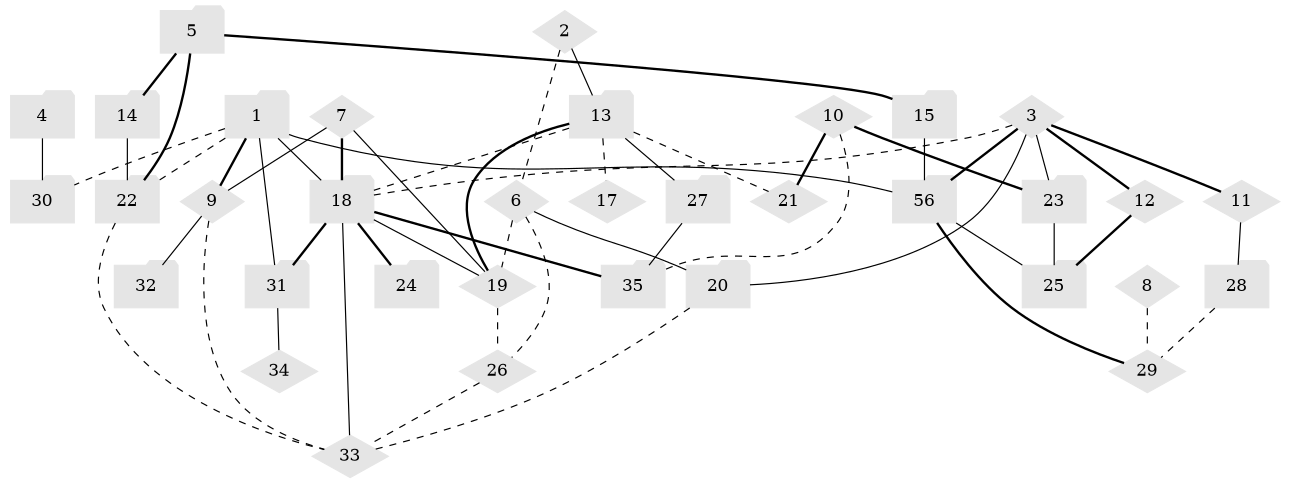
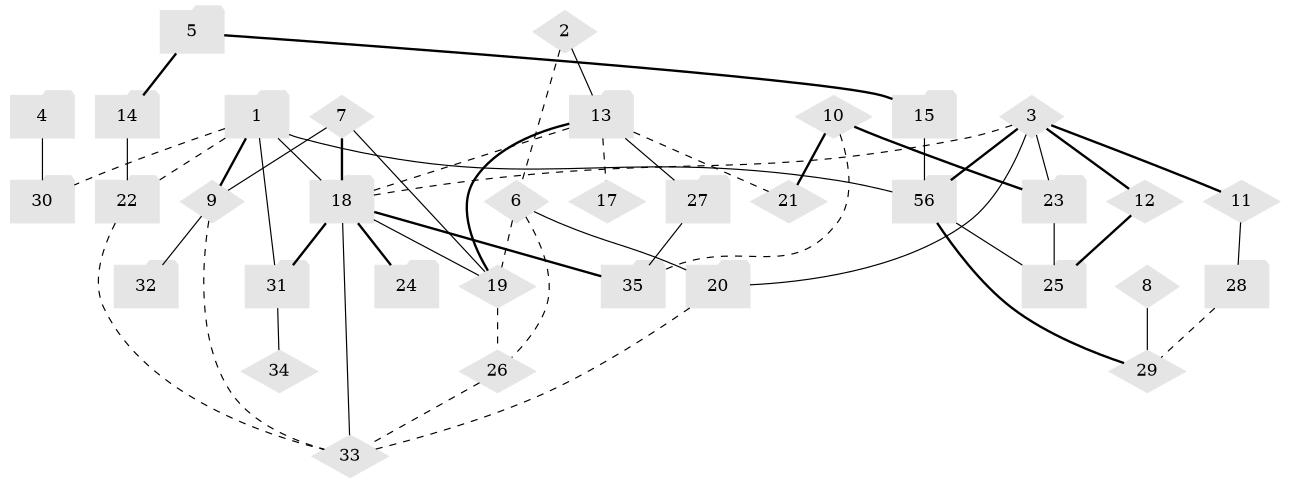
edge "5" -- "22": removed
edge "8" -- "29": style dashed -> solid
